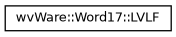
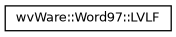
node "wvWare::Word17::LVLF": label "wvWare::Word17::LVLF" -> "wvWare::Word97::LVLF"
